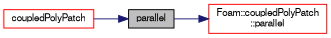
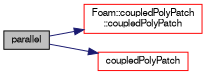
edge "coupledPolyPatch" -> "parallel": reversed
node "Foam::coupledPolyPatch ::parallel": label "Foam::coupledPolyPatch ::parallel" -> "Foam::coupledPolyPatch ::coupledPolyPatch"
